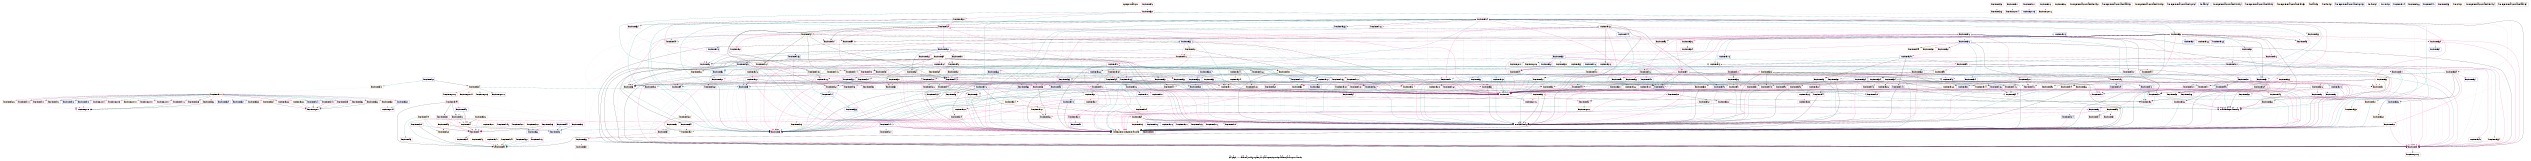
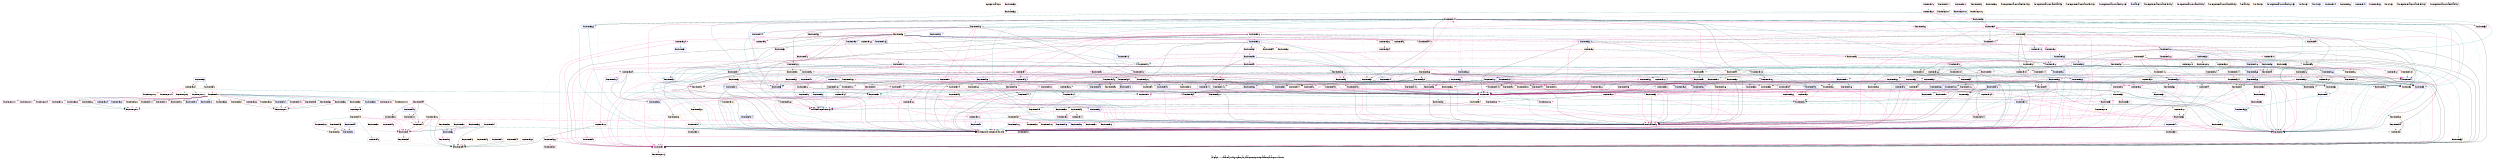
node "functionDef245": added
